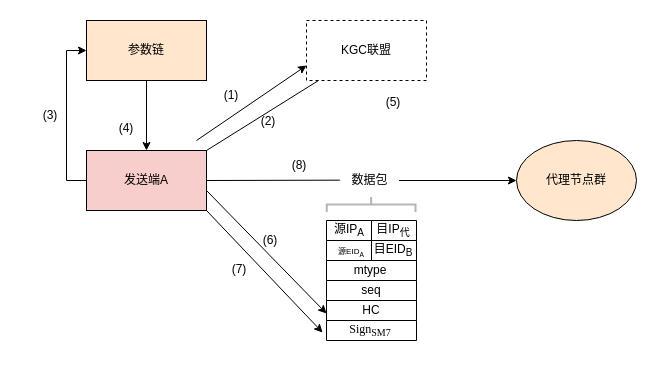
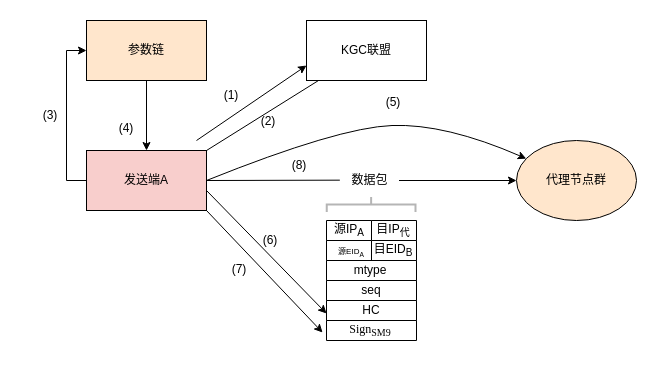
node "KGC联盟": style dashed -> solid
edge "发送端A" -> "代理节点群": added
node "SignSM7": label "SignSM7" -> "SignSM9"
